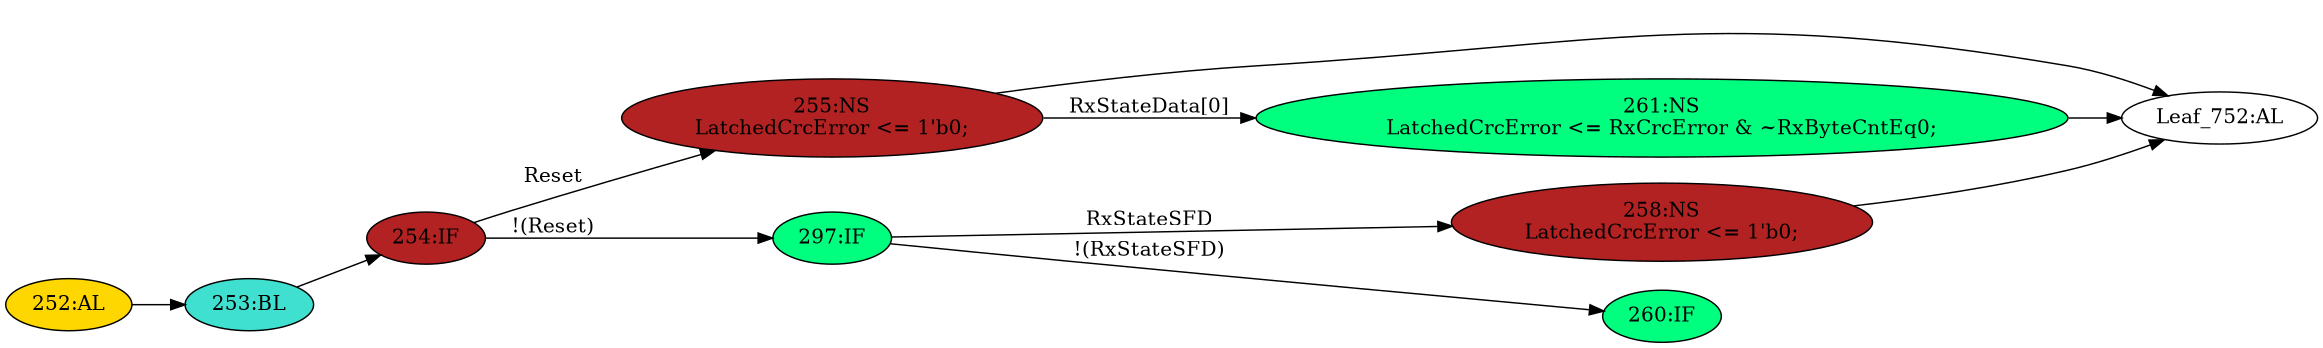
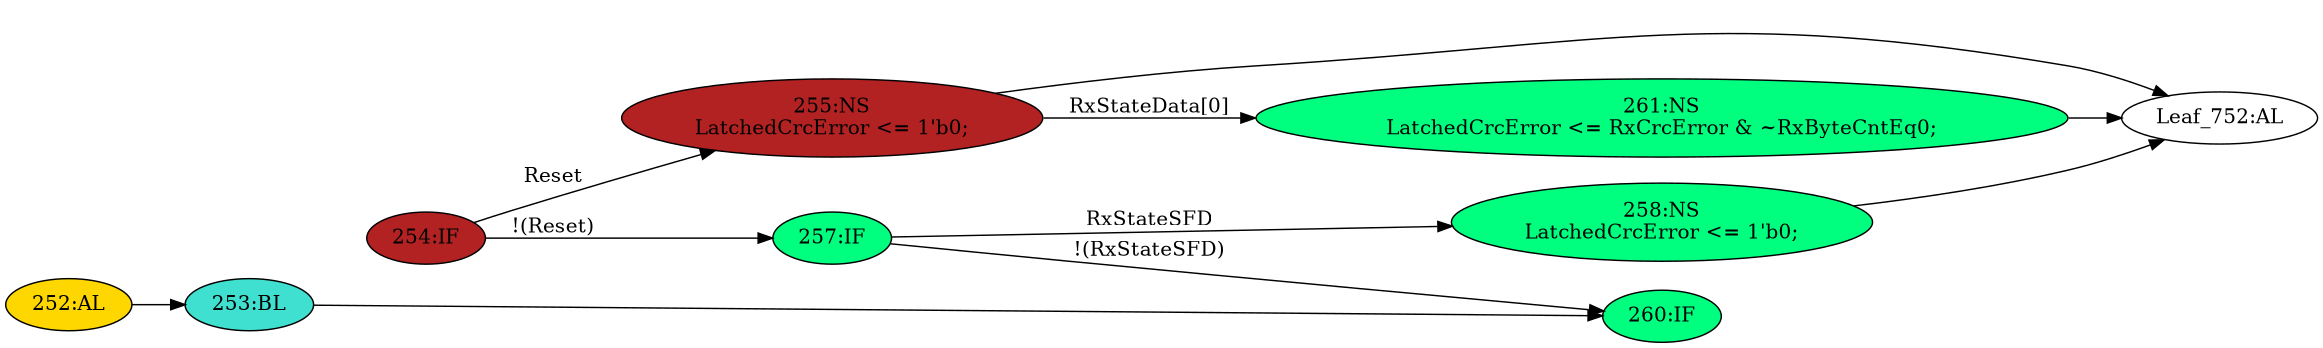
node "258:NS LatchedCrcError <= 1'b0;": fillcolor firebrick -> springgreen
node "297:IF": label "297:IF" -> "257:IF"
edge "253:BL" -> "254:IF": now "253:BL" -> "260:IF"
